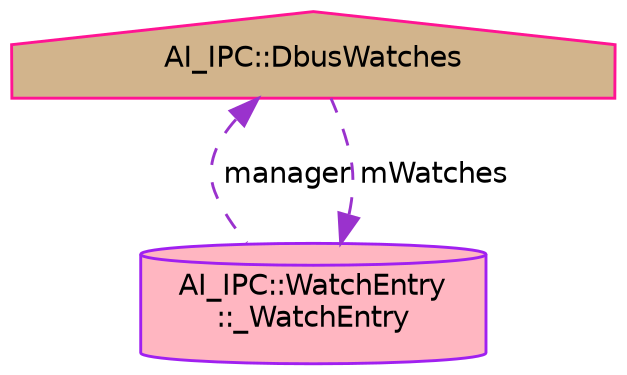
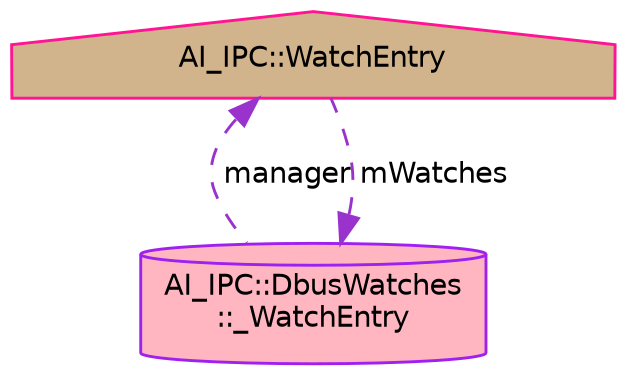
node "AI_IPC::DbusWatches": label "AI_IPC::DbusWatches" -> "AI_IPC::WatchEntry"
node "AI_IPC::WatchEntry ::_WatchEntry": label "AI_IPC::WatchEntry ::_WatchEntry" -> "AI_IPC::DbusWatches ::_WatchEntry"
